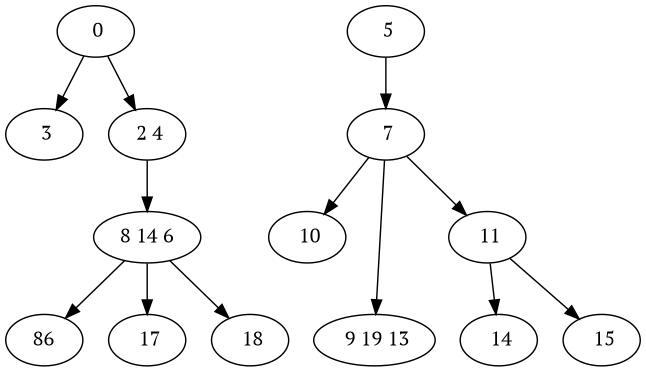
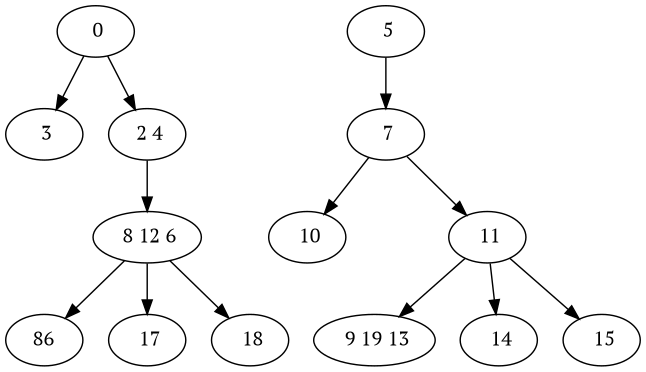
edge "7" -> "9 19 13": now "11" -> "9 19 13"
node "8 14 6": label "8 14 6" -> "8 12 6"
